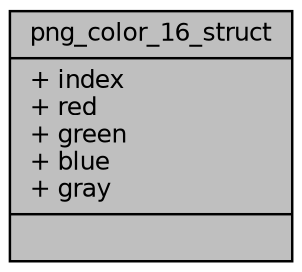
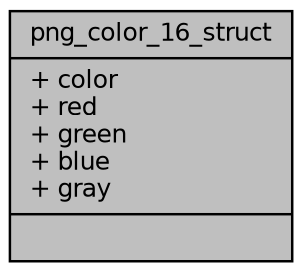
node "png_color_16_struct": text "+ index" -> "+ color"
